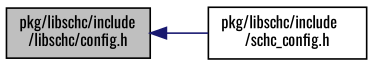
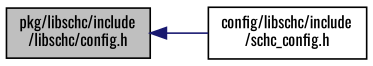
node "pkg/libschc/include /schc_config.h": label "pkg/libschc/include /schc_config.h" -> "config/libschc/include /schc_config.h"
